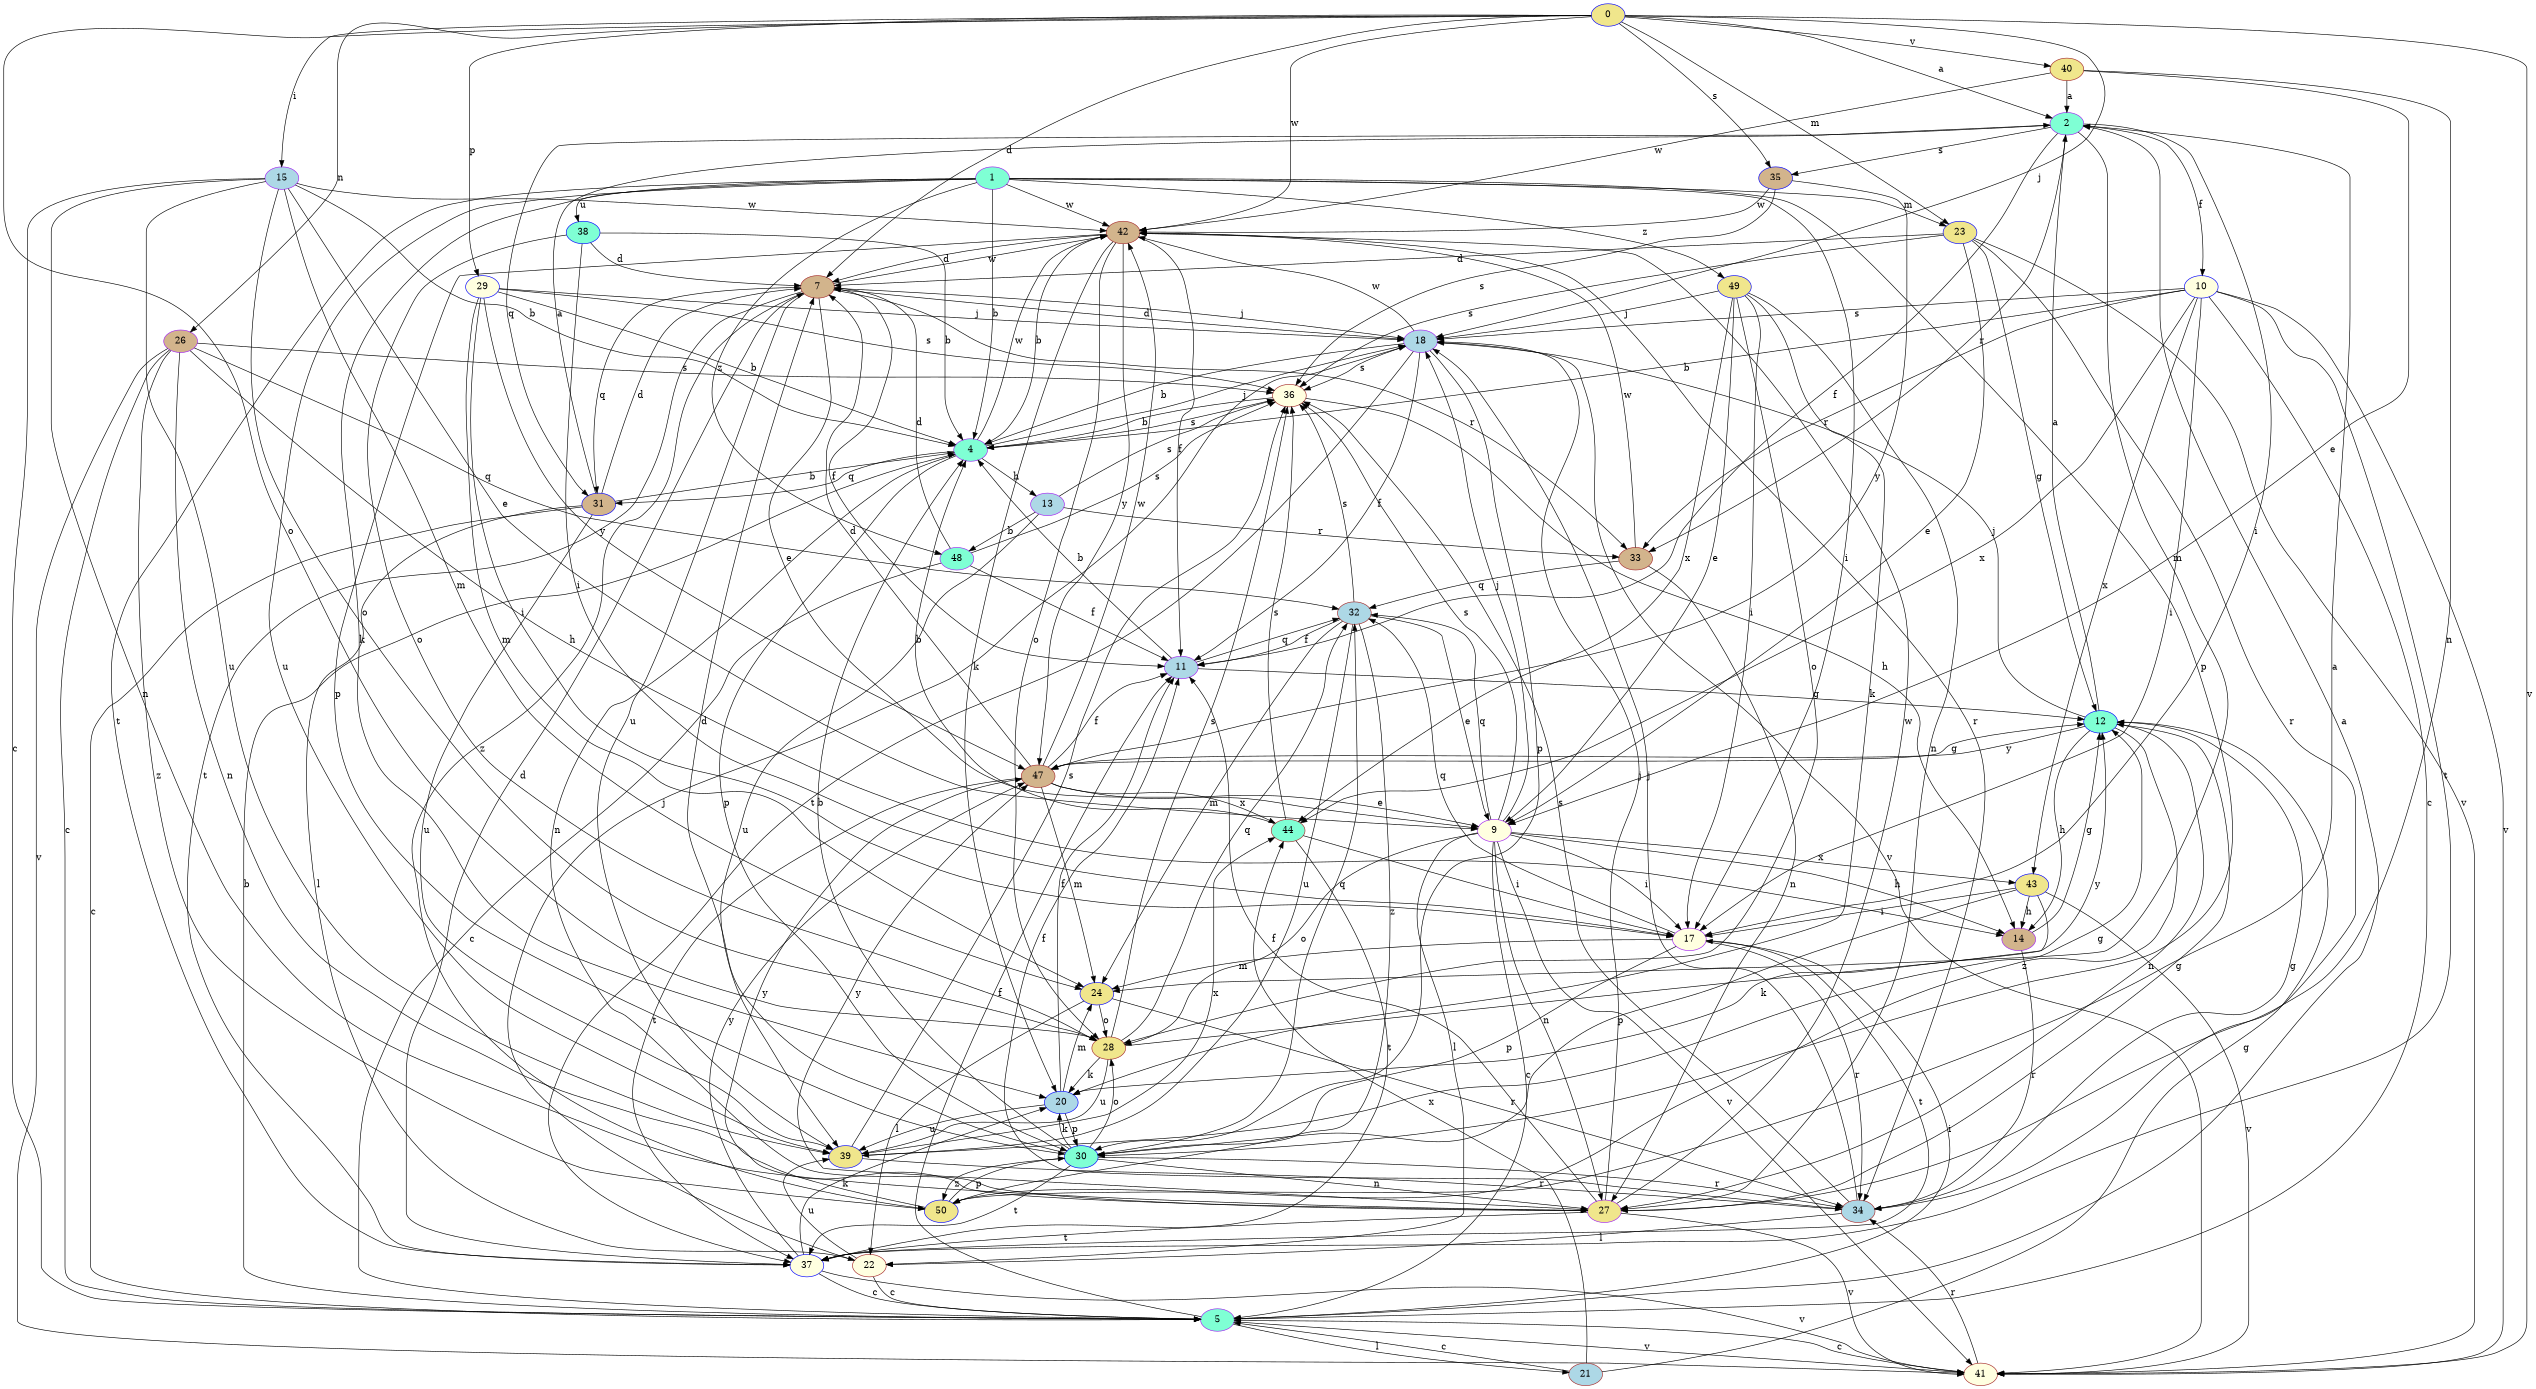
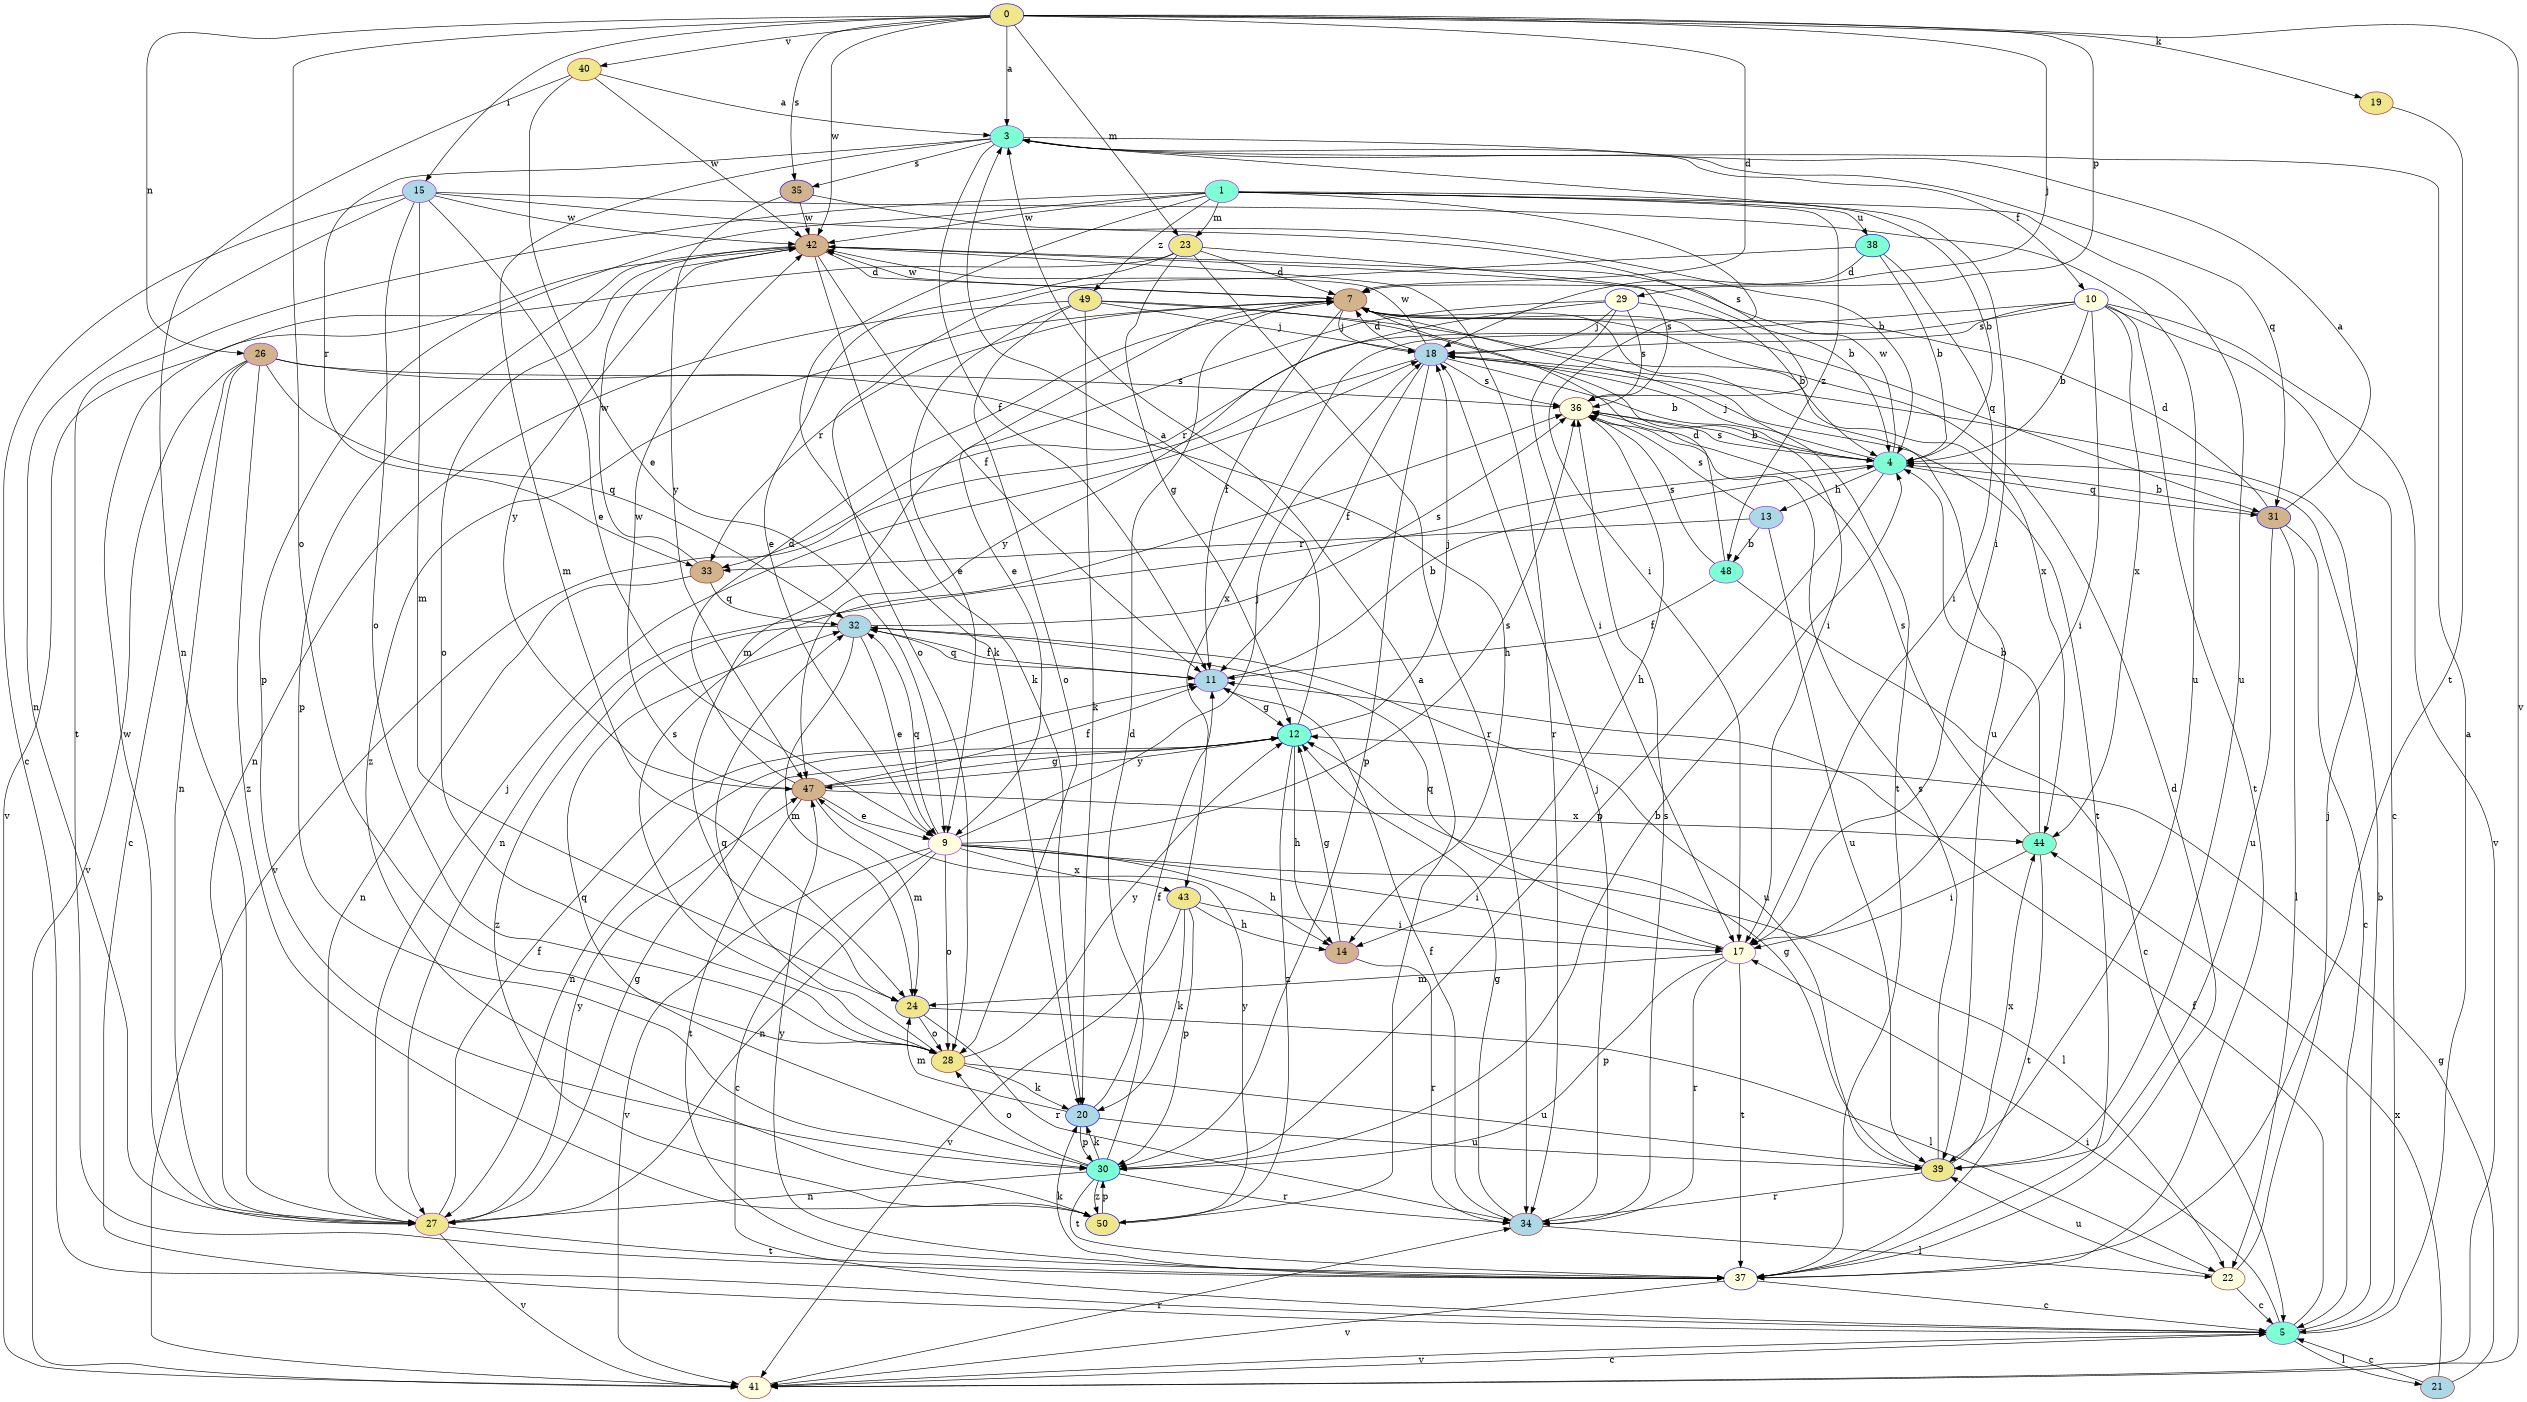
node "19": added
node "2": label "2" -> "3"
